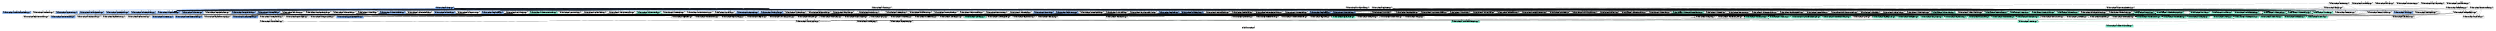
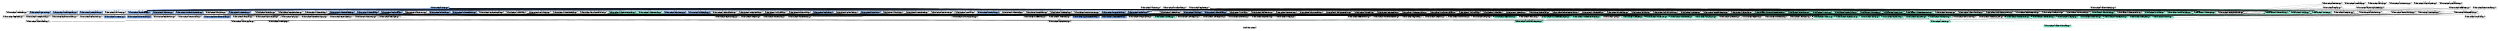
node "{lib/libLLVMCodeGen.a(MachineModuleInfoImpls.cpp.o)}": added
node "{lib/libLLVMCodeGen.a(LexicalScopes.cpp.o)}": added
